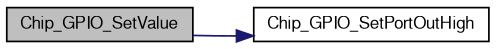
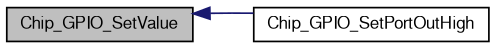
edge "Chip_GPIO_SetValue" -> "Chip_GPIO_SetPortOutHigh": reversed
